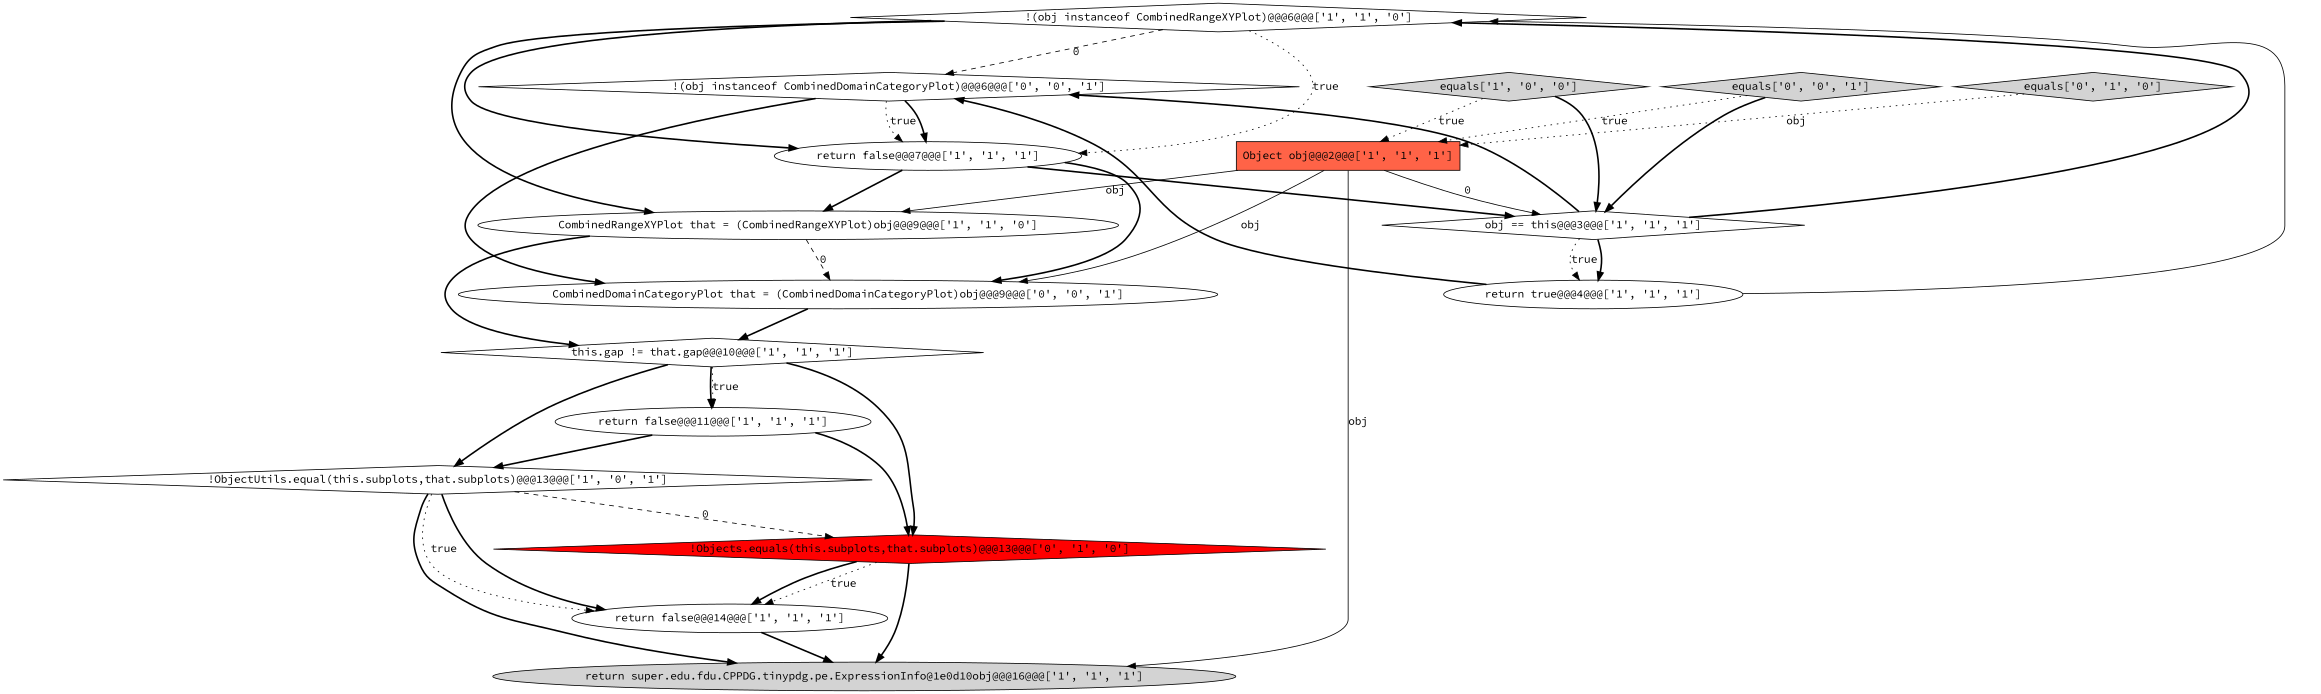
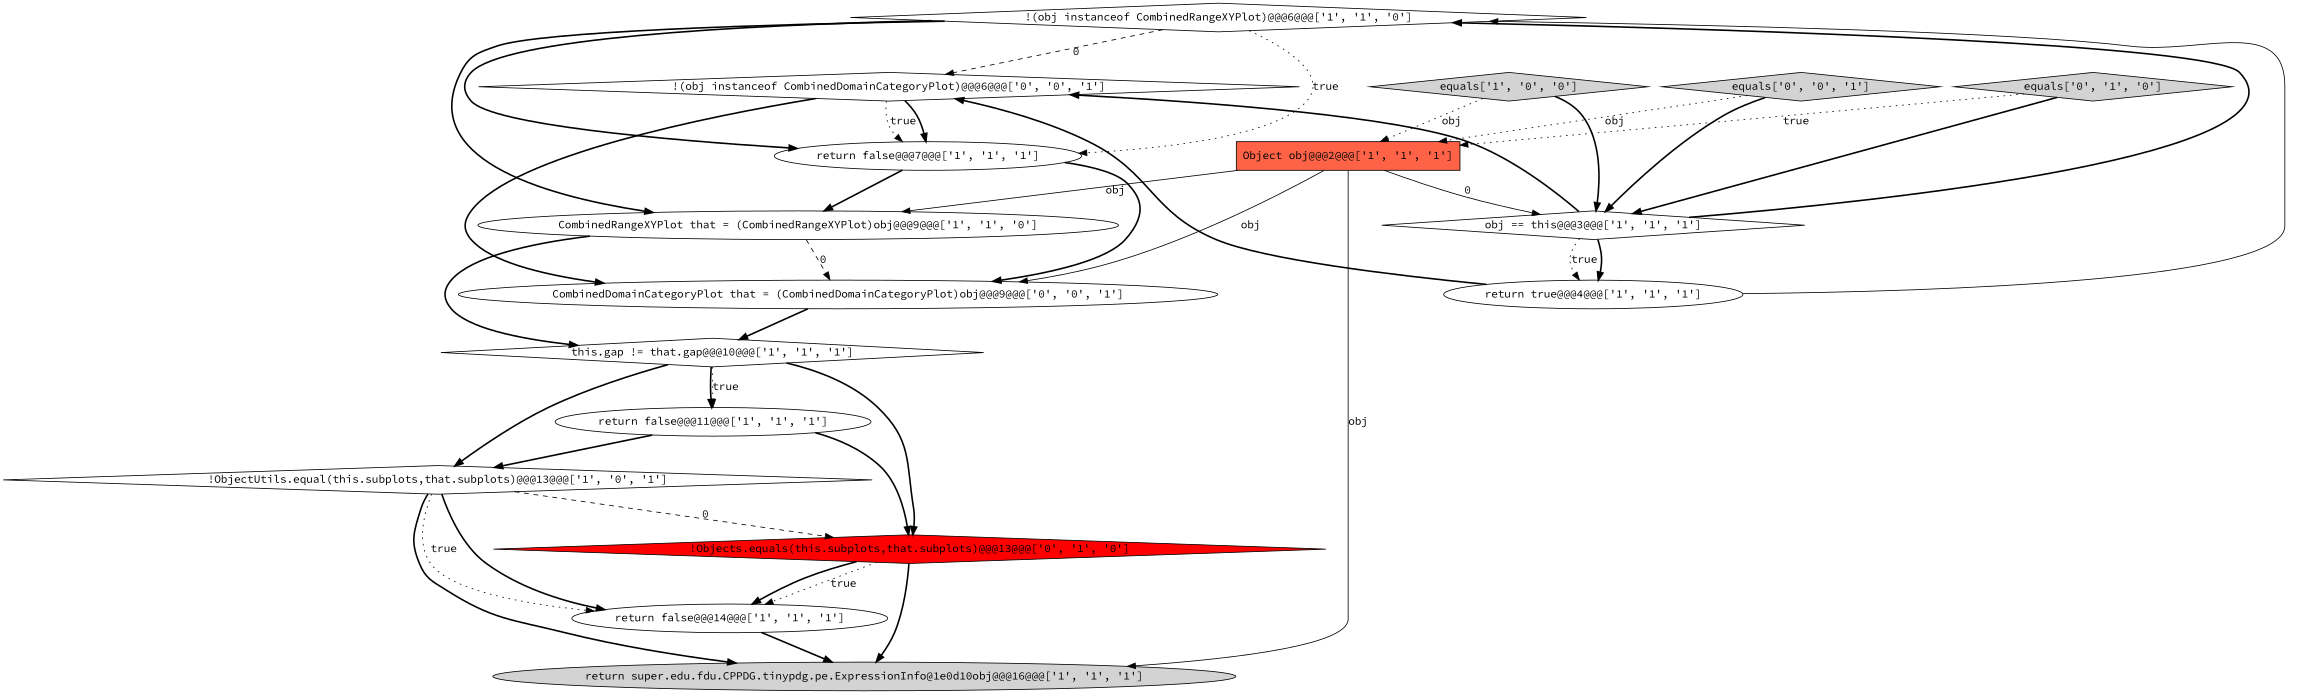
edge "equals['1', '0', '0']" -> "Object obj@@@2@@@['1', '1', '1']": label "true" -> "obj"
edge "equals['0', '0', '1']" -> "Object obj@@@2@@@['1', '1', '1']": label "true" -> "obj"
edge "equals['0', '1', '0']" -> "Object obj@@@2@@@['1', '1', '1']": label "obj" -> "true"
edge "return false@@@7@@@['1', '1', '1']" -> "obj == this@@@3@@@['1', '1', '1']": now "equals['0', '1', '0']" -> "obj == this@@@3@@@['1', '1', '1']"
